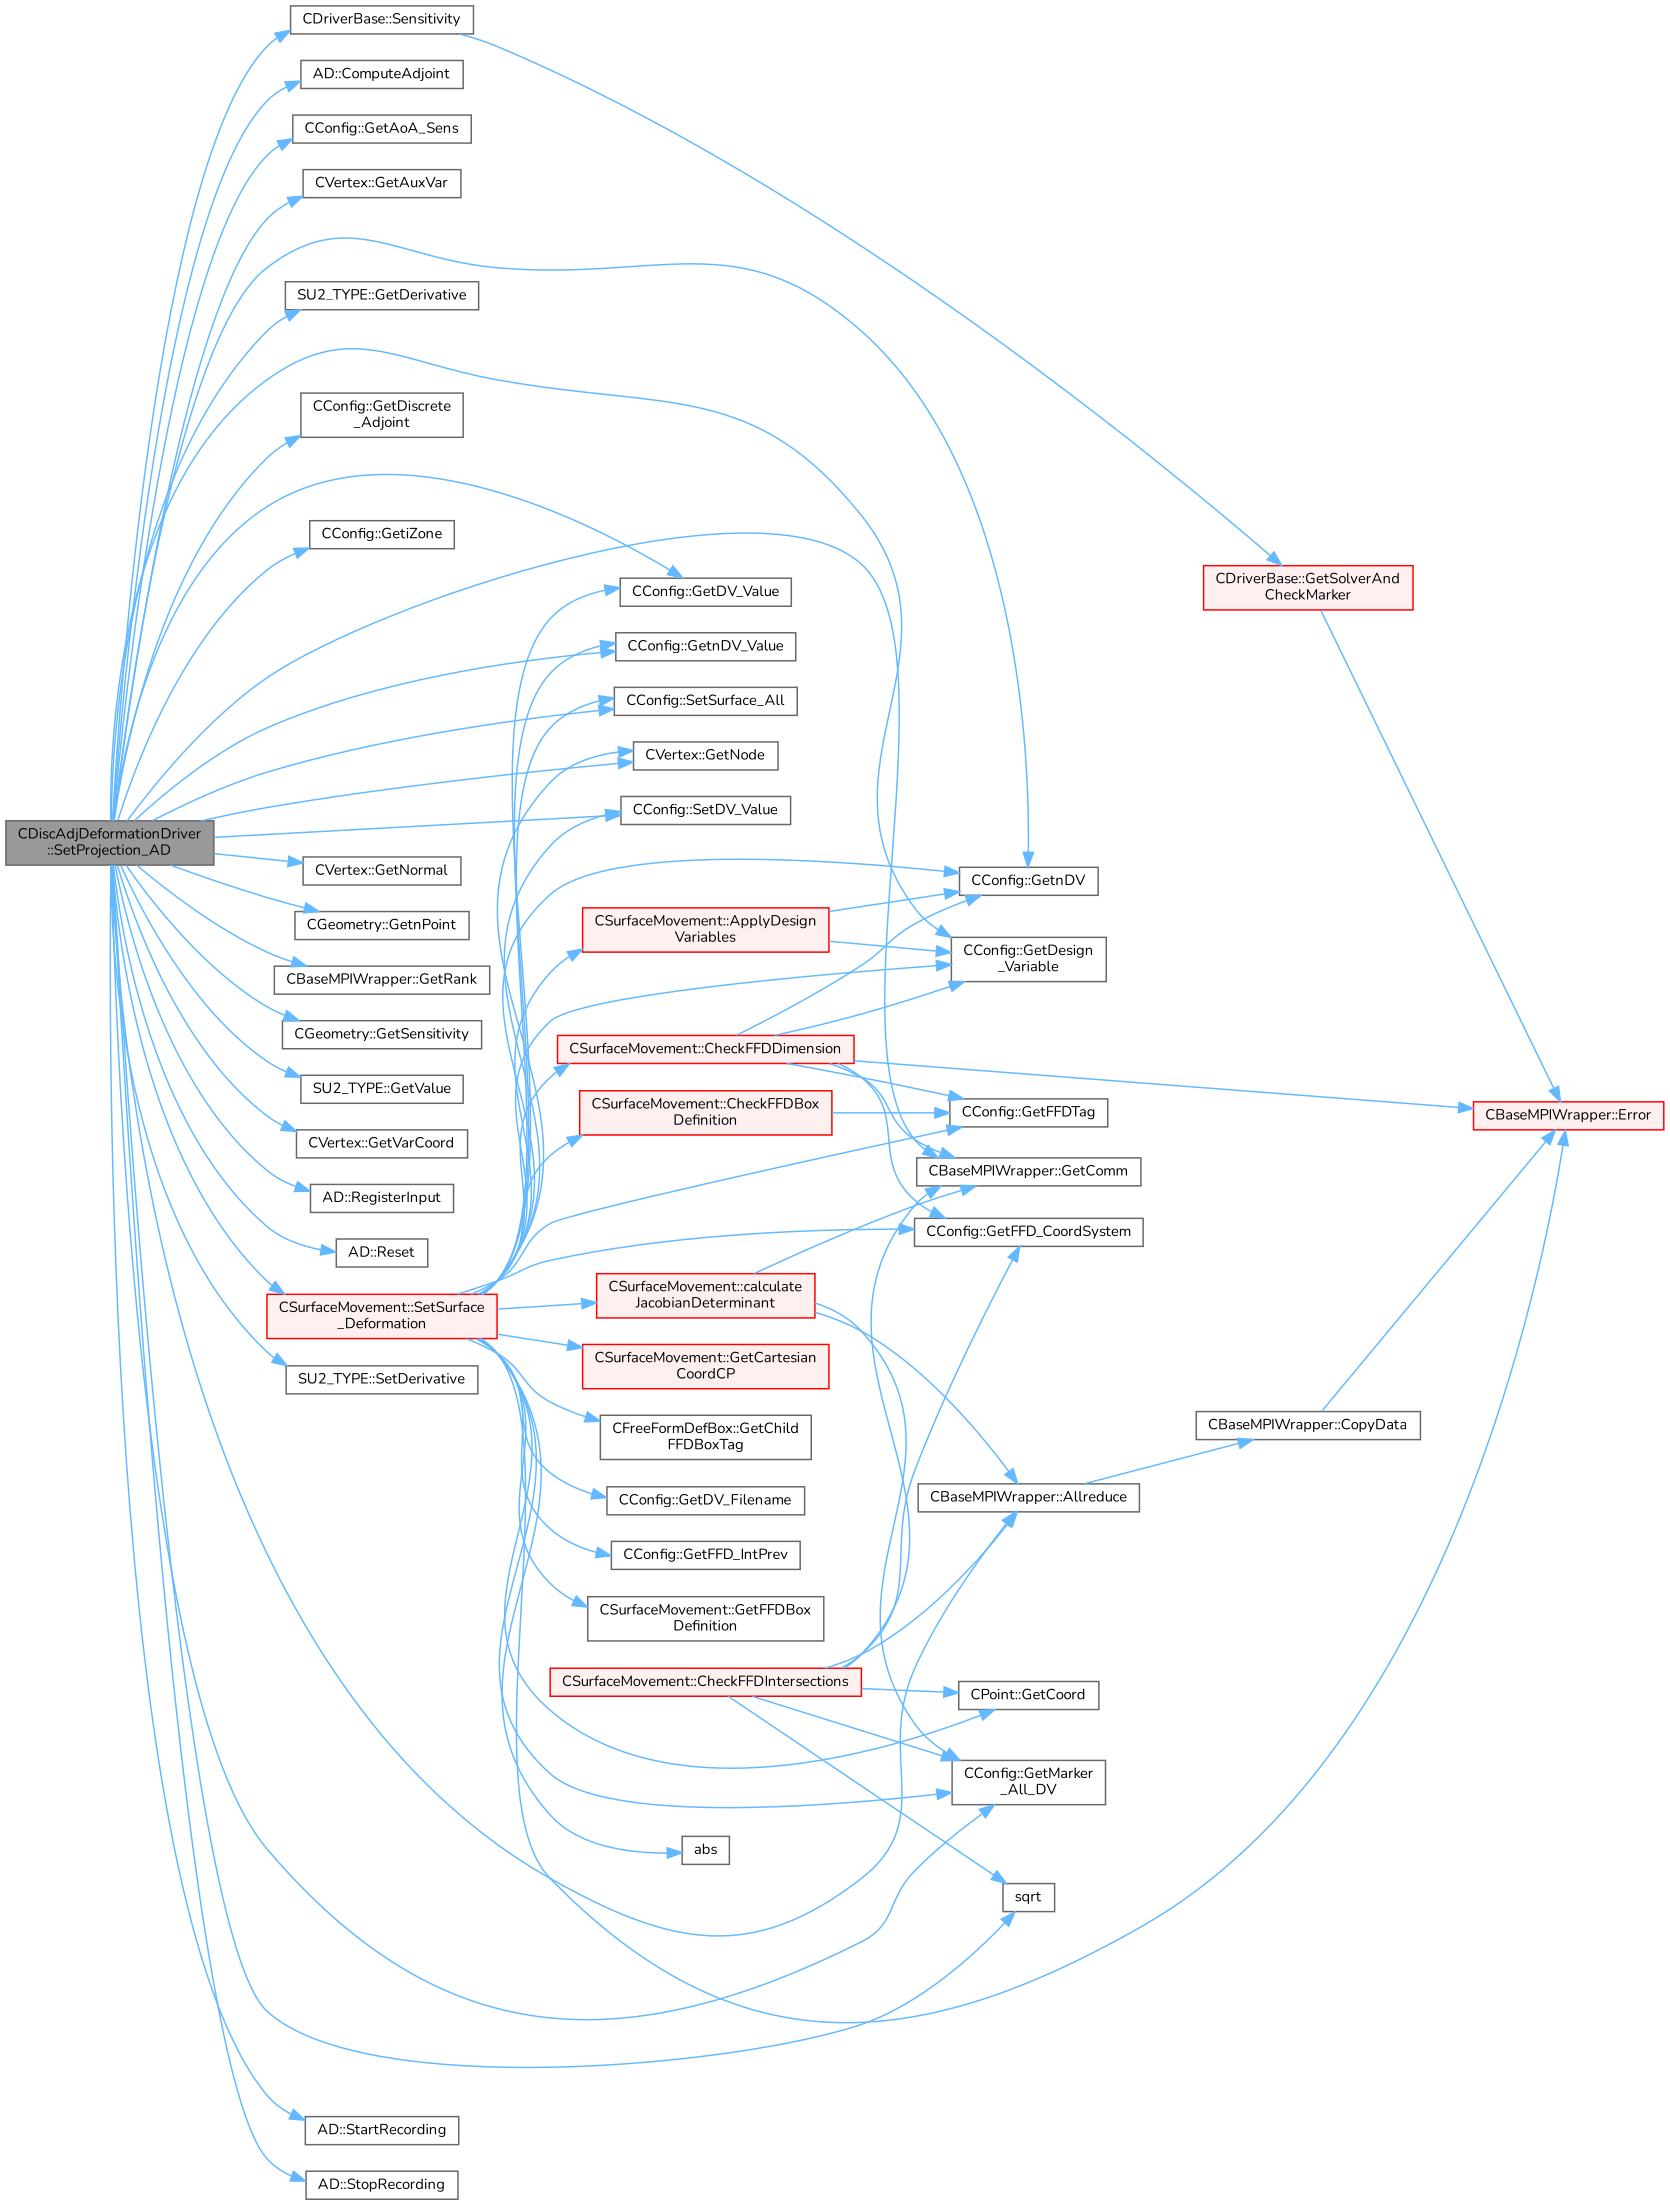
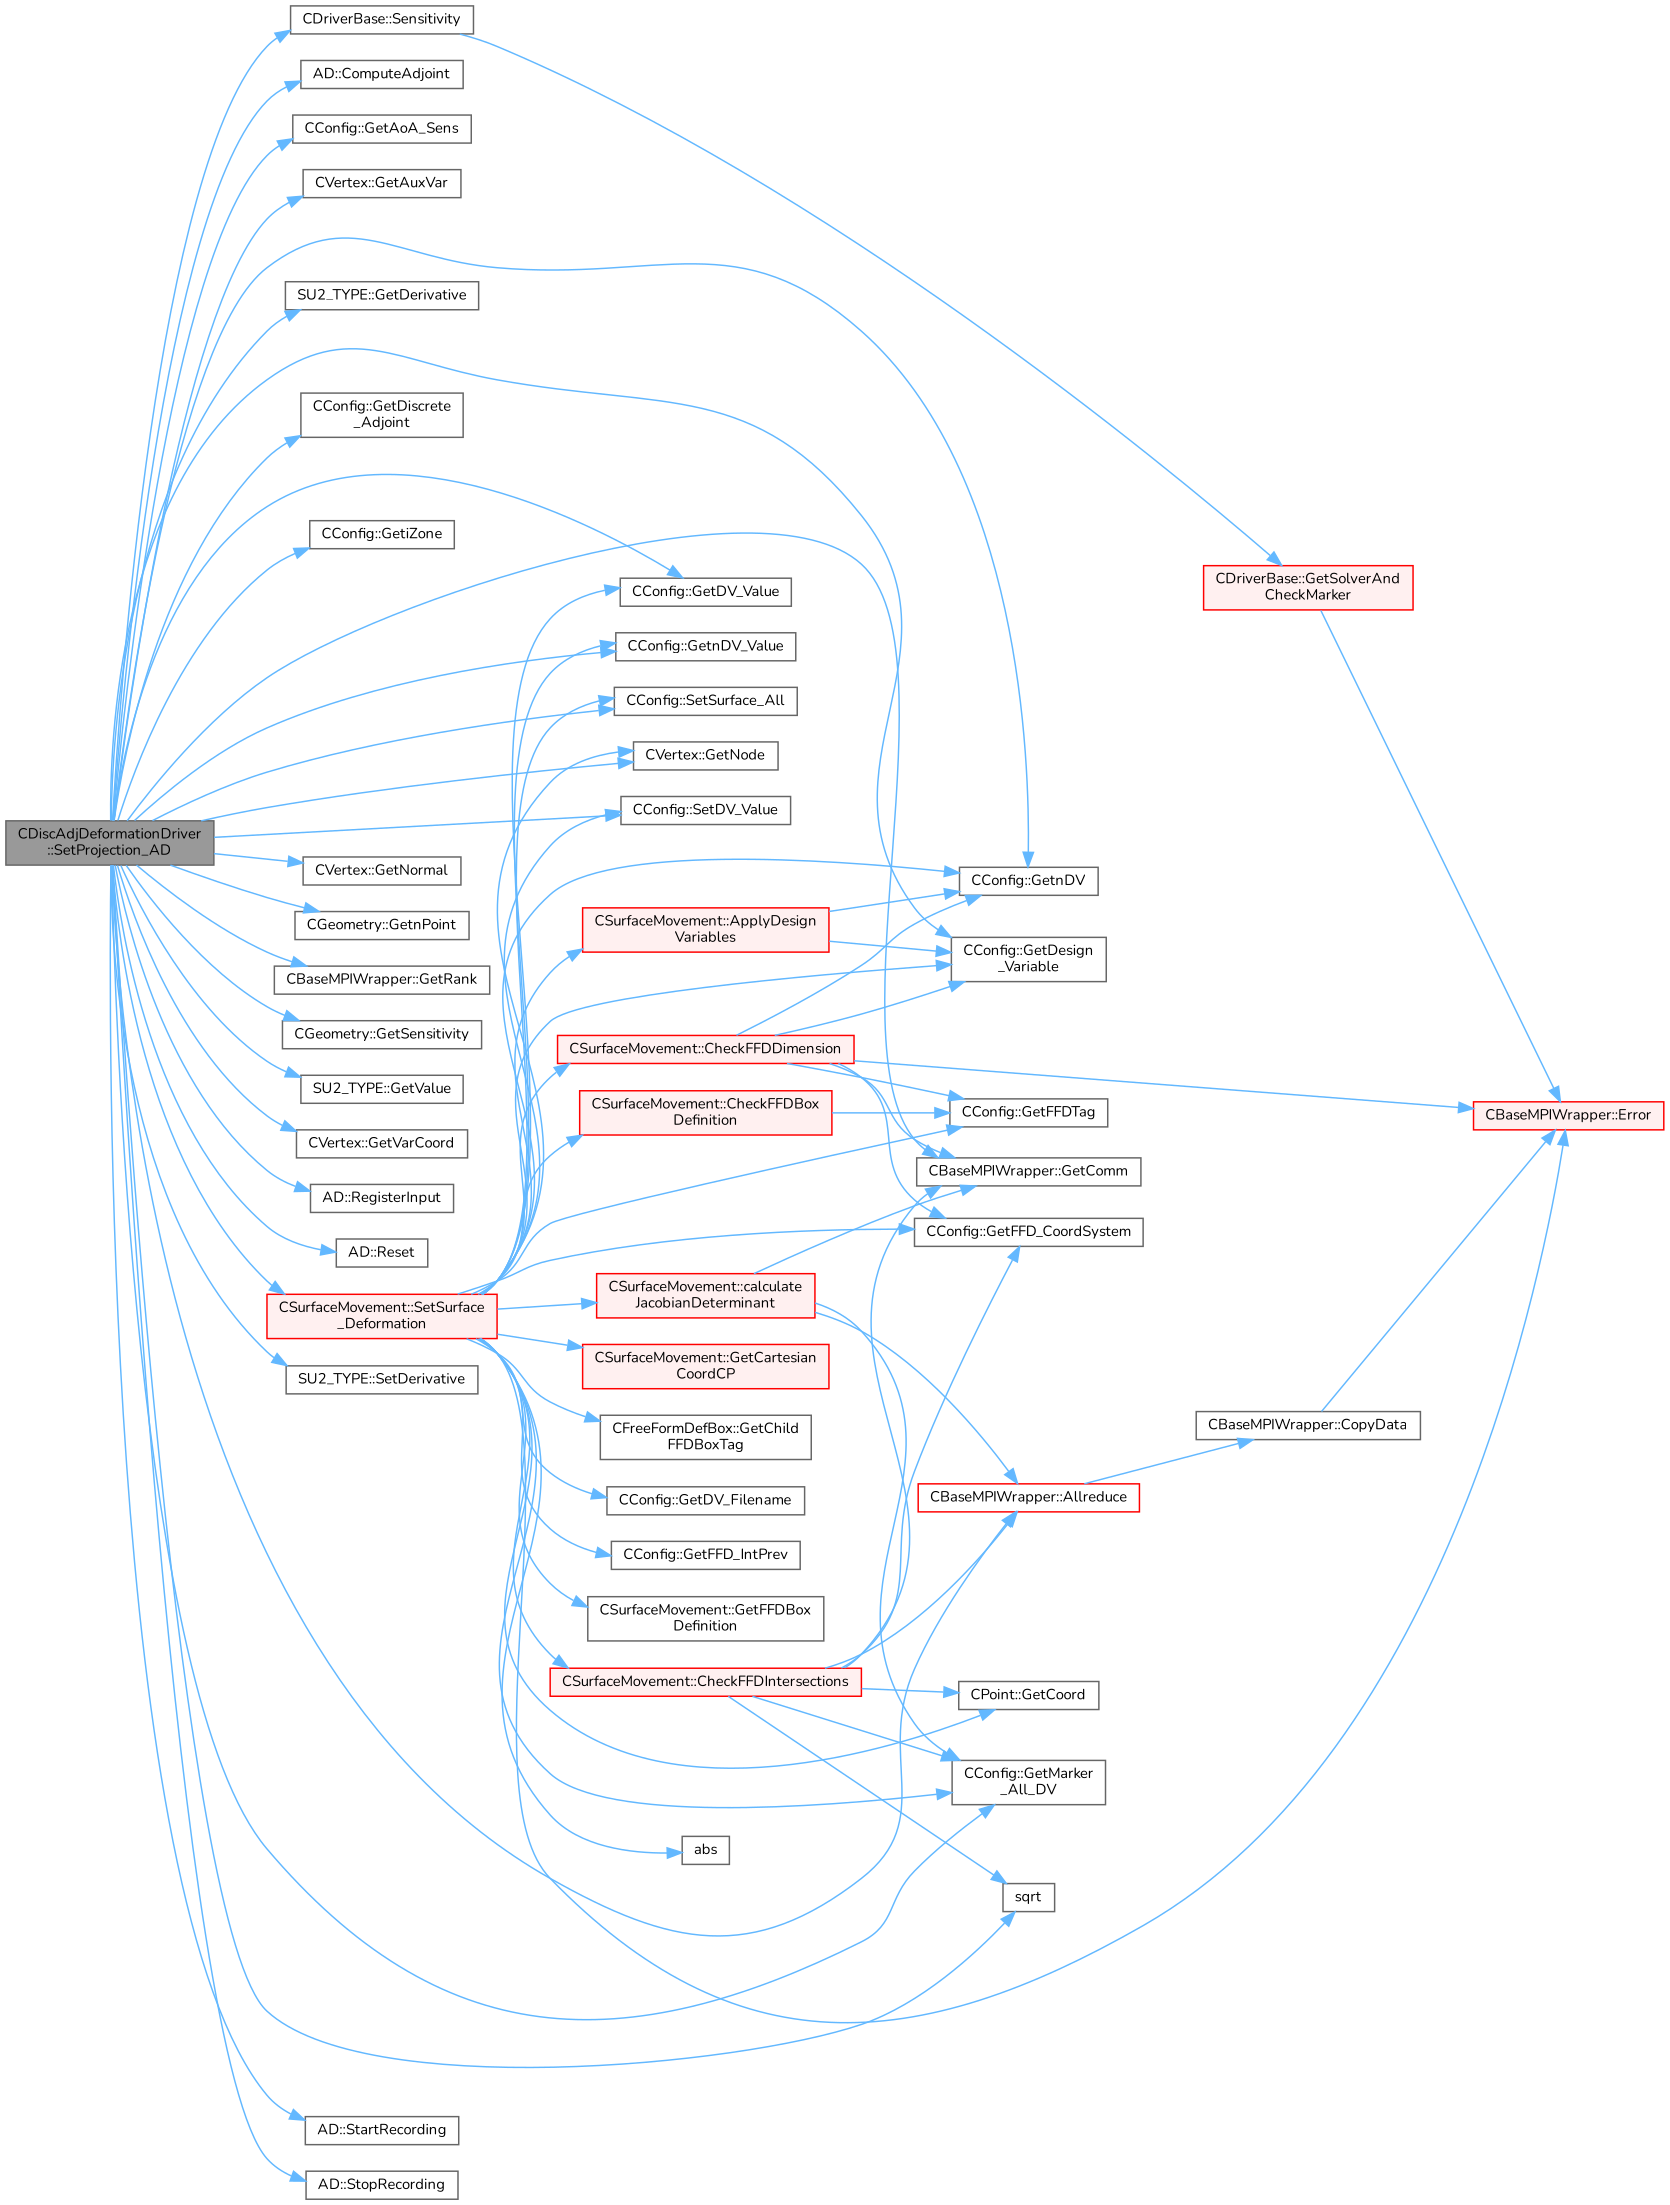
edge "CSurfaceMovement::SetSurface _Deformation" -> "CSurfaceMovement::CheckFFDIntersections": added
node "CBaseMPIWrapper::Allreduce": color grey40 -> red
